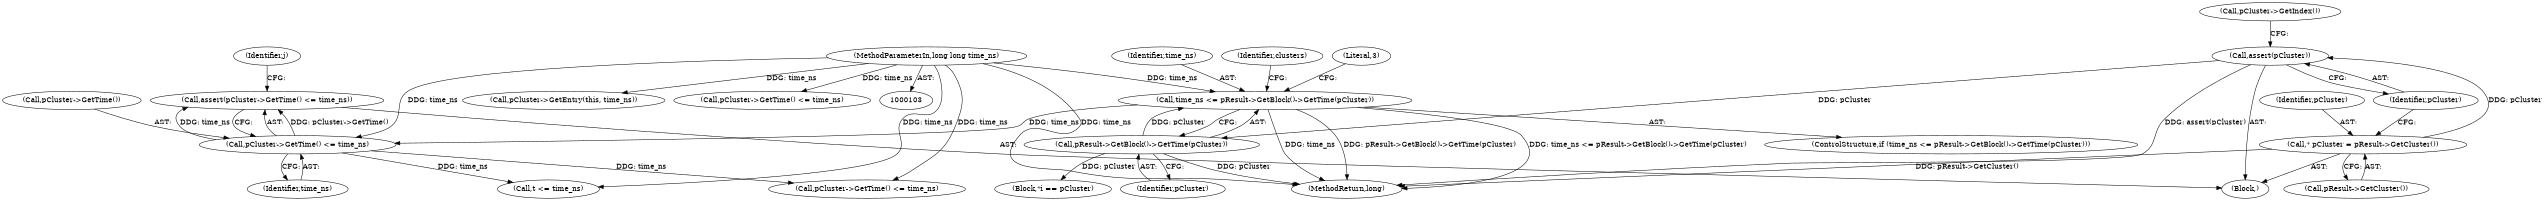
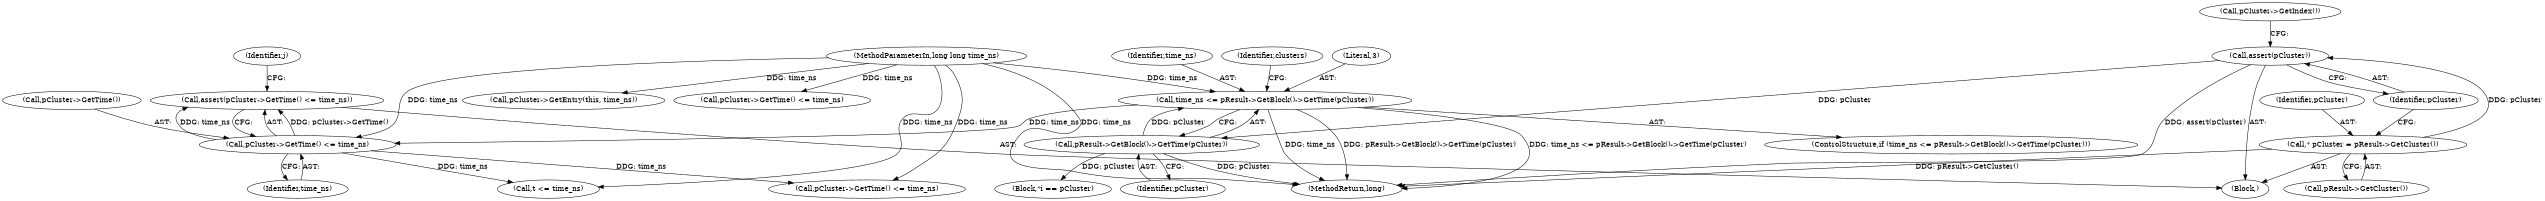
edge "(Literal,3)" -> "(Call,time_ns <= pResult->GetBlock()->GetTime(pCluster))": label "CFG: " -> "AST: "
node "1000103": removed
